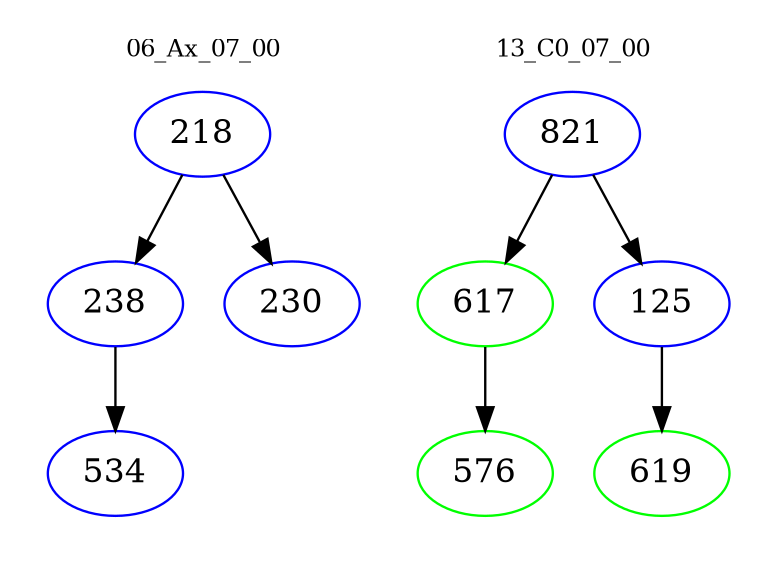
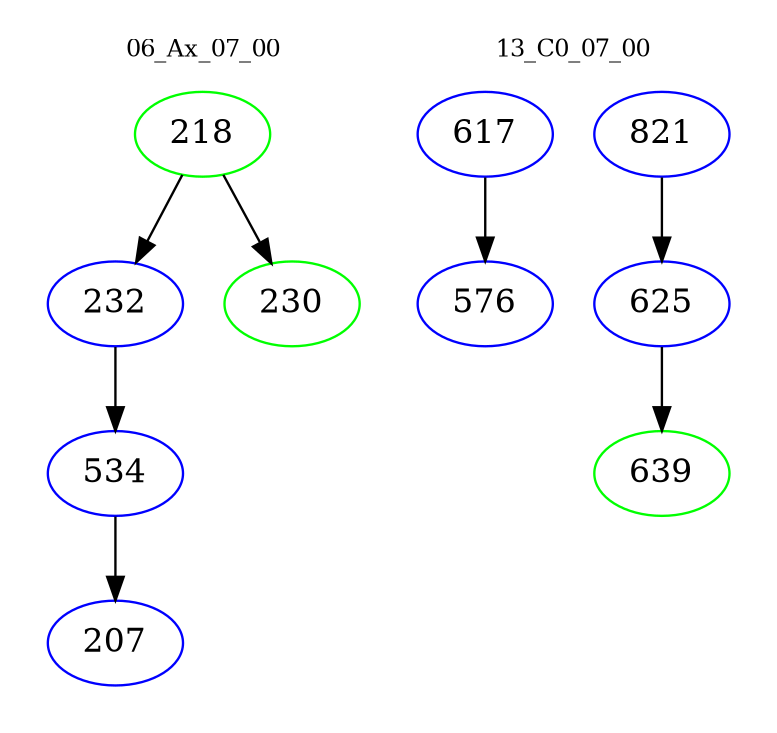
node "218": color blue -> green
edge "821" -> "617": removed
node "238": label "238" -> "232"
node "230": color blue -> green
node "617": color green -> blue
node "125": label "125" -> "625"
node "576": color green -> blue
node "619": label "619" -> "639"
node "207": added
